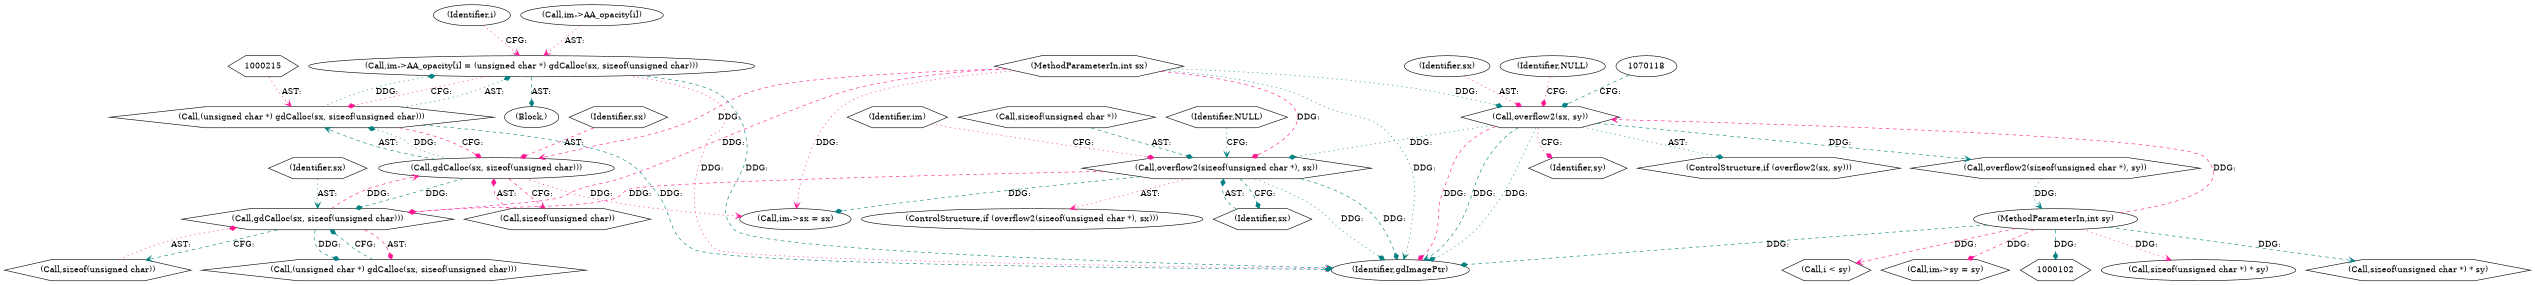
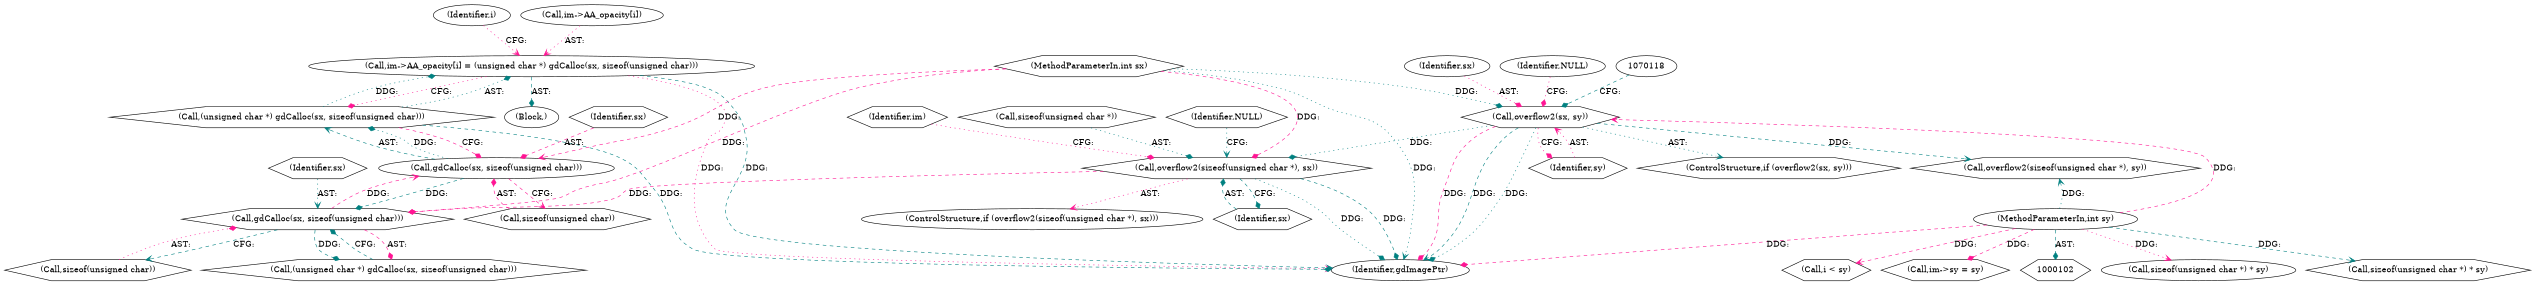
node "1000215": removed
edge "(Call,sizeof(unsigned char *))" -> "(Call,overflow2(sizeof(unsigned char *), sx))": style dashed -> dotted
edge "(Call,overflow2(sx, sy))" -> "(ControlStructure,if (overflow2(sx, sy)))": arrowhead diamond -> vee
edge "(Identifier,sy)" -> "(Call,overflow2(sx, sy))": added, label "AST:"
edge "(Call,overflow2(sizeof(unsigned char *), sy))" -> "(MethodParameterIn,int sy)": reversed
node "(Call,im->sx = sx)": removed
edge "(MethodParameterIn,int sy)" -> "(Identifier,gdImagePtr)": color teal -> deeppink
edge "(MethodParameterIn,int sy)" -> "1000102": label "DDG: " -> "AST: "
